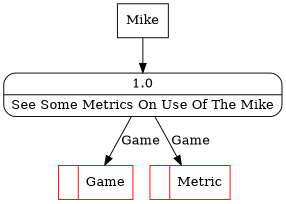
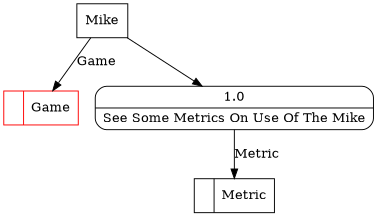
edge "1.0" -> "Game": now "Mike" -> "Game"
edge "1.0" -> "Metric": label "Game" -> "Metric"
node "Metric": color red -> black
